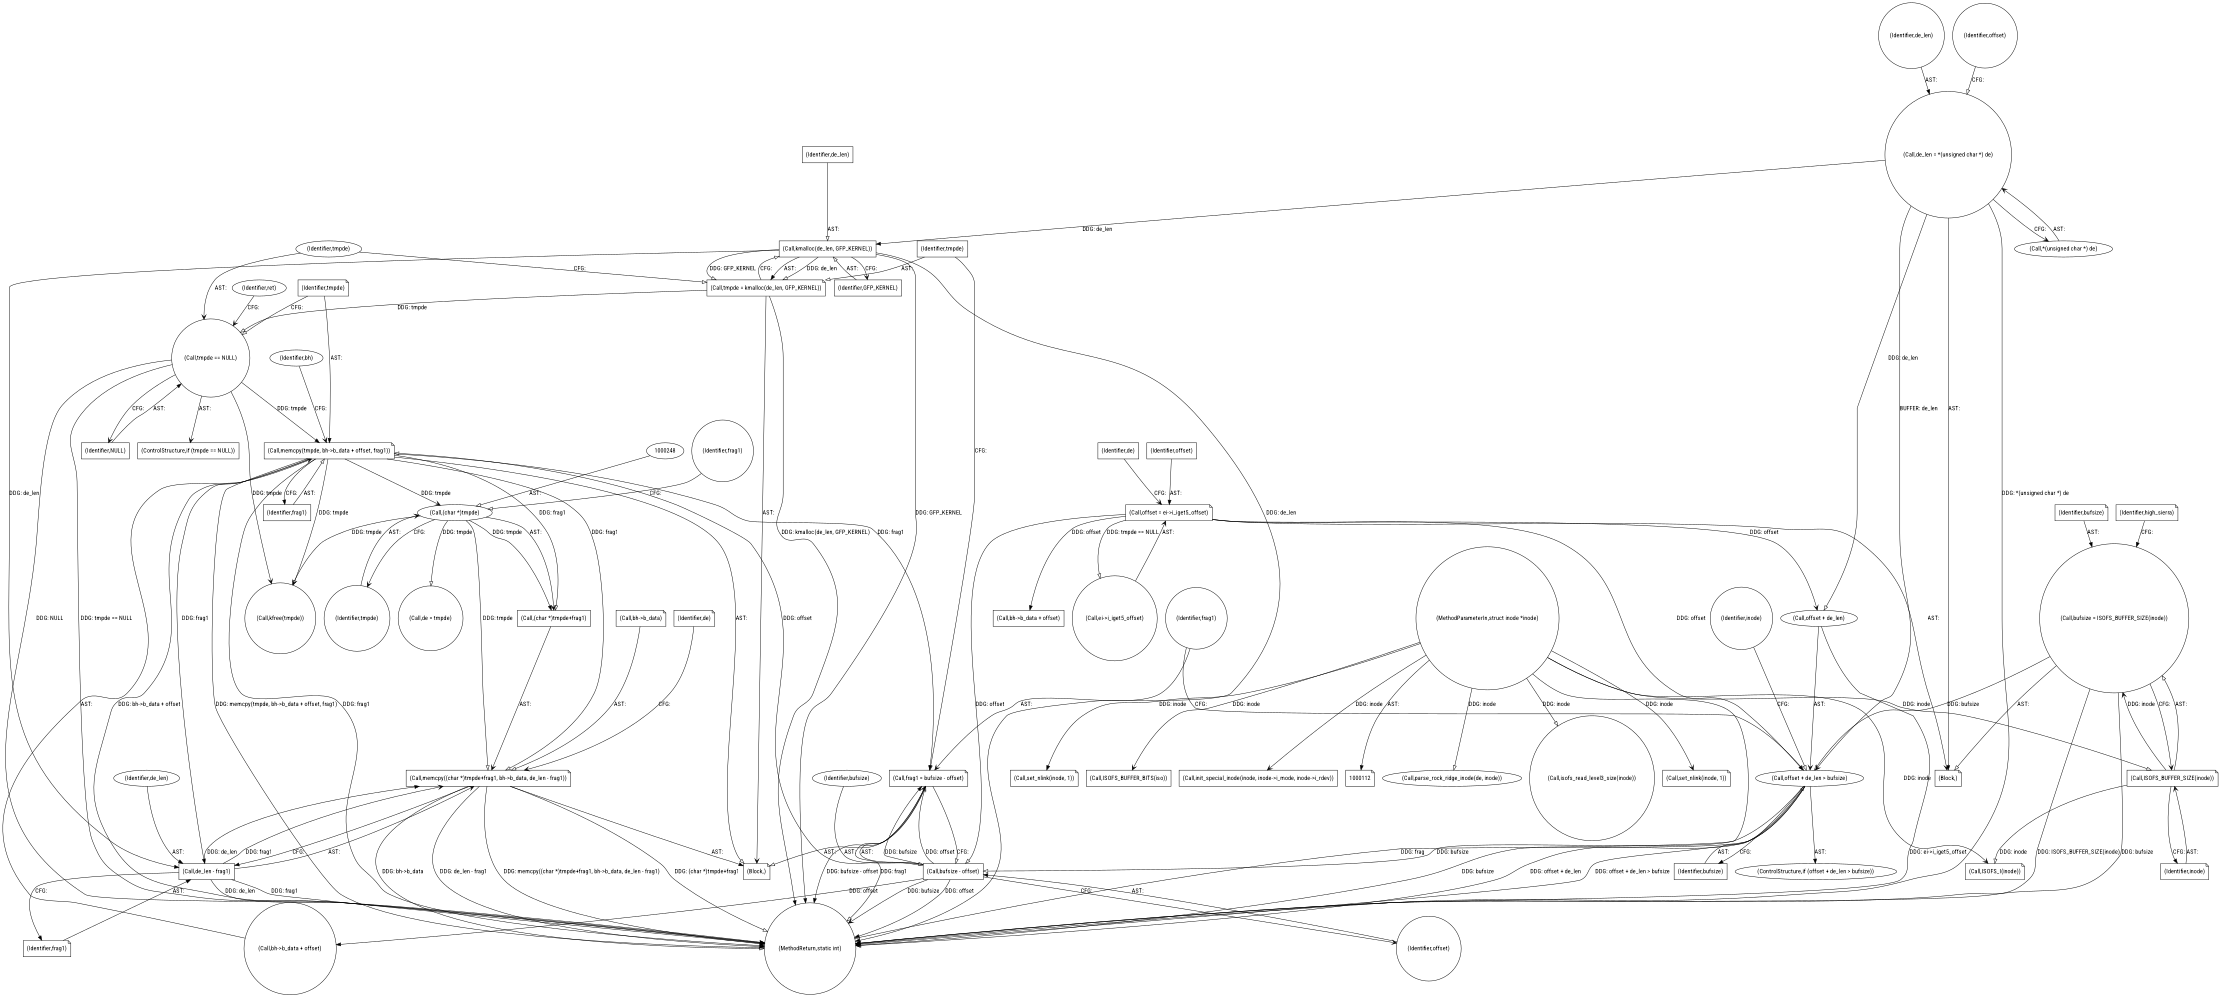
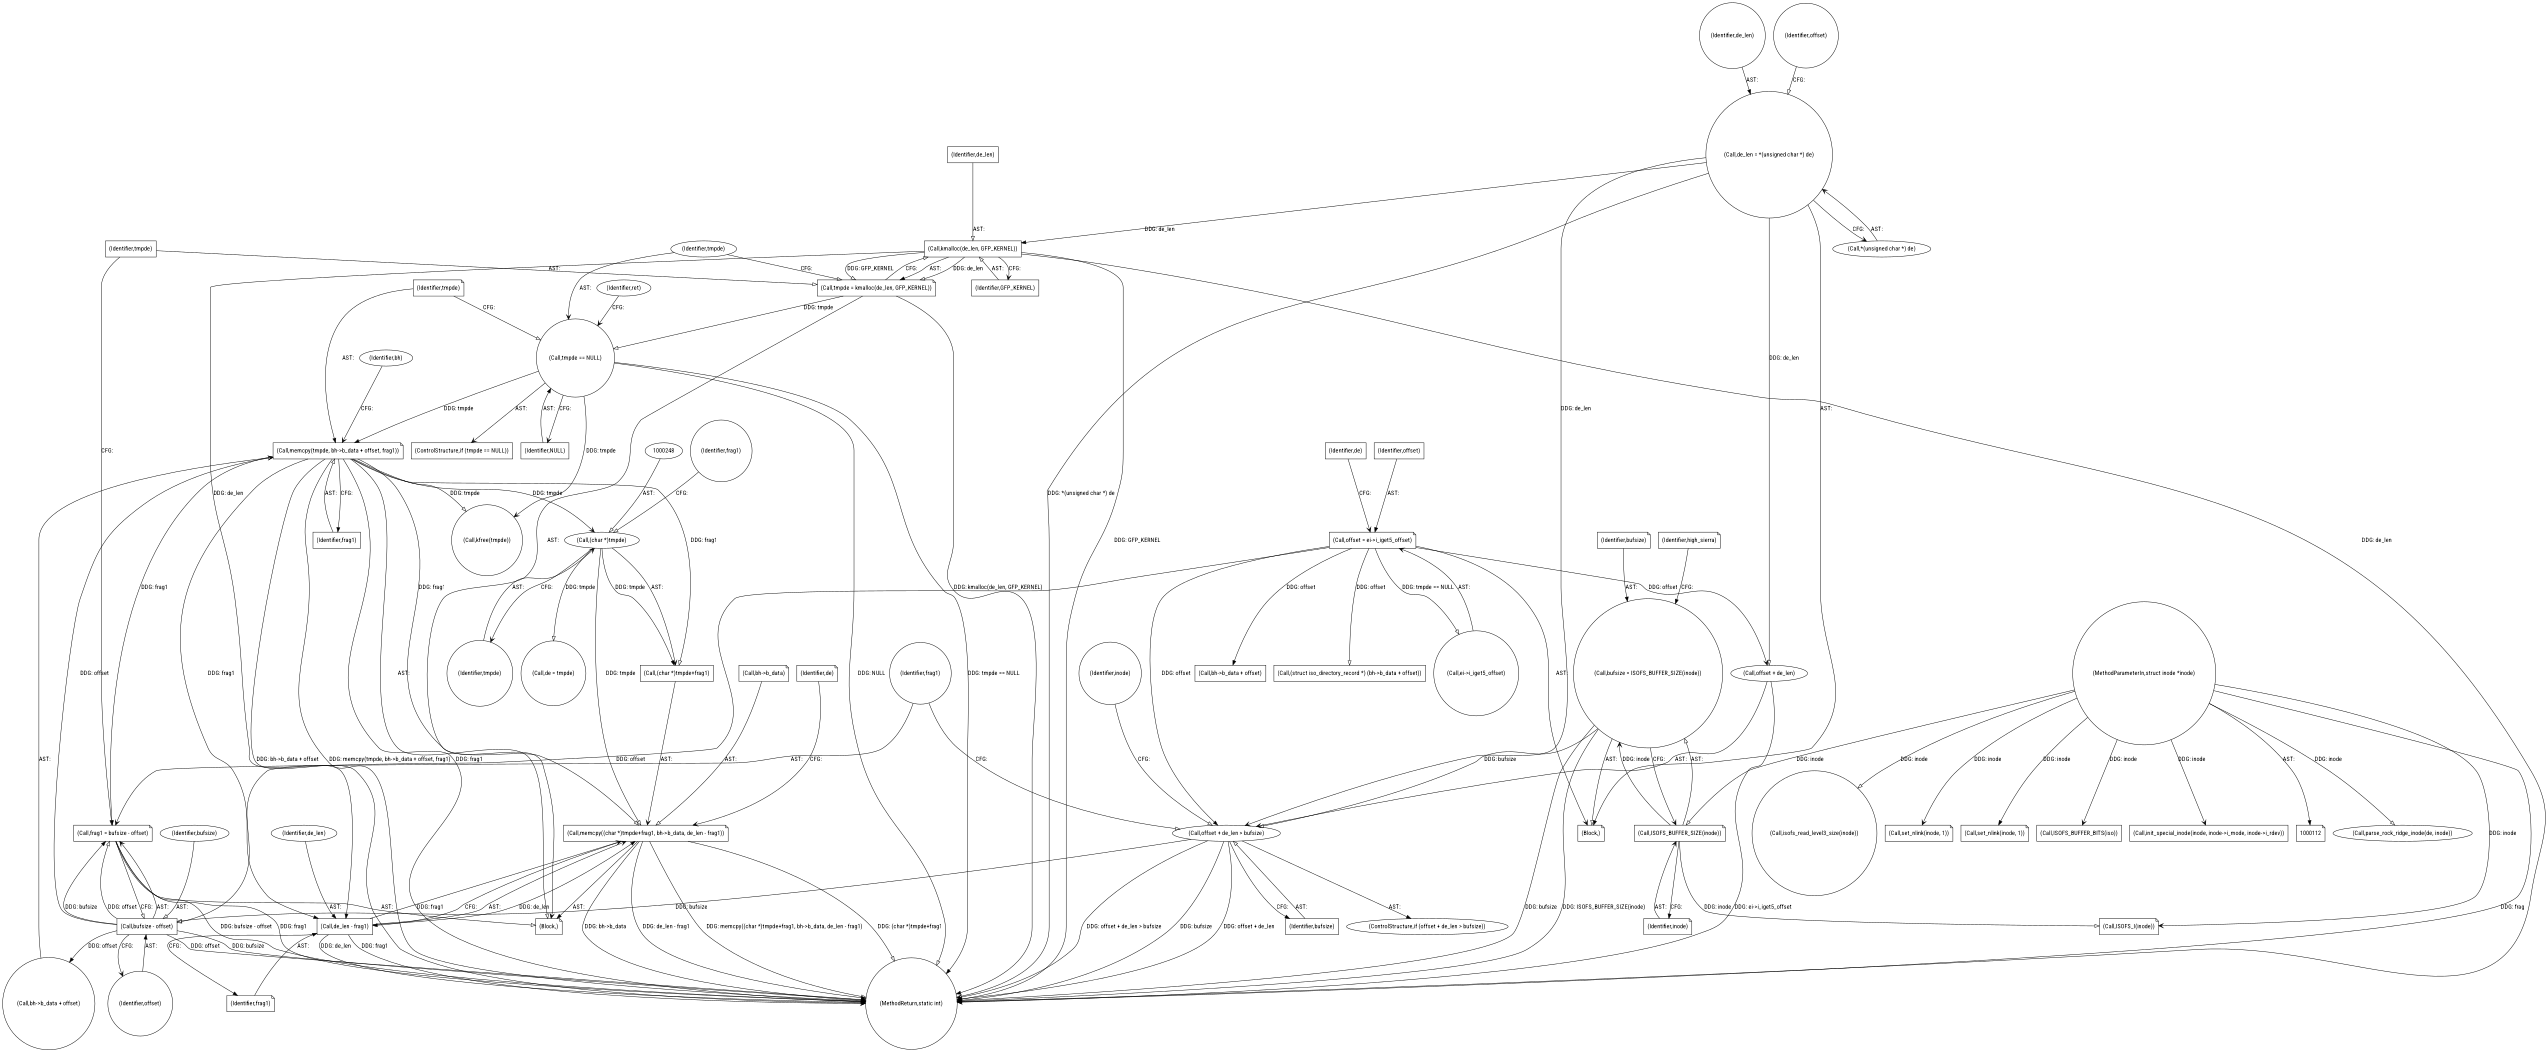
edge "(Call,de_len = *(unsigned char *) de)" -> "(Call,offset + de_len > bufsize)": label "BUFFER: de_len" -> "DDG: de_len"
edge "(Call,(char *)tmpde)" -> "(Call,kfree(tmpde))": removed, label "DDG: tmpde"
node "(Call,(struct iso_directory_record *) (bh->b_data + offset))": added
